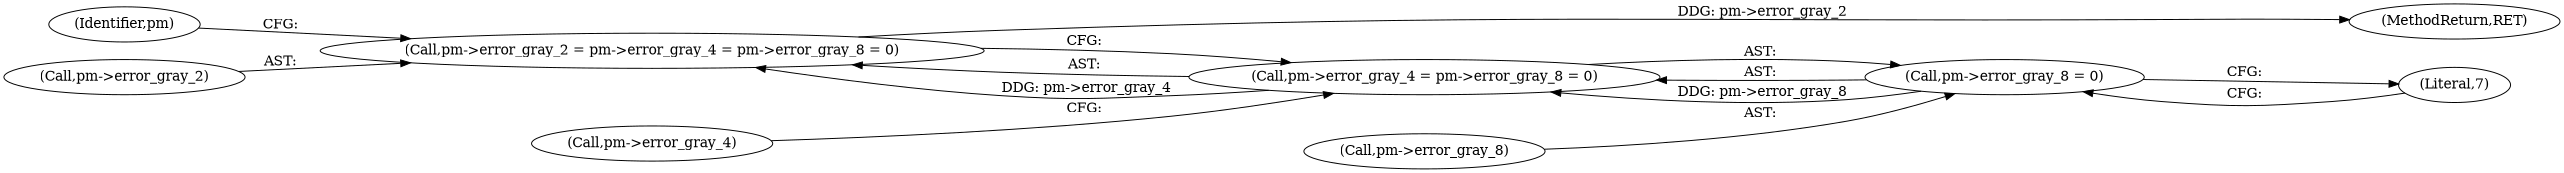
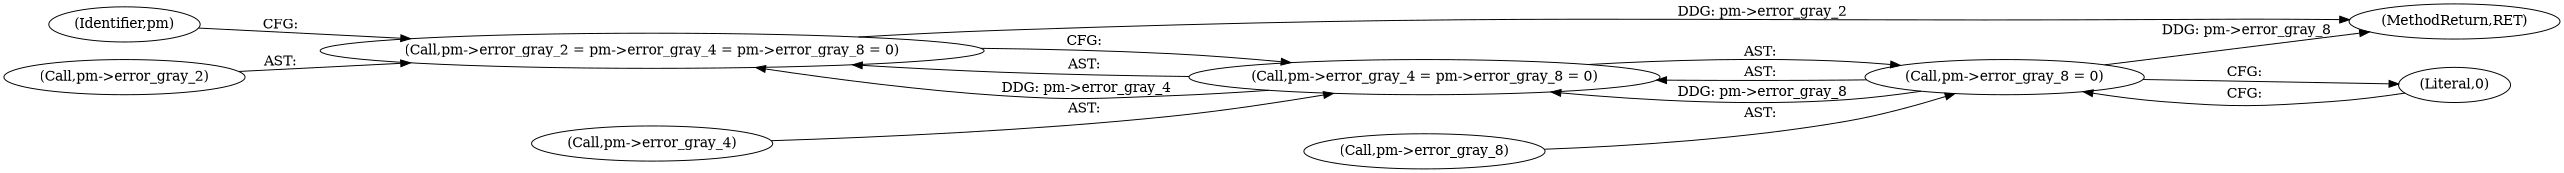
edge "(Call,pm->error_gray_8 = 0)" -> "(MethodReturn,RET)": added, label "DDG: pm->error_gray_8"
node "(Literal,7)": label "(Literal,7)" -> "(Literal,0)"
edge "(Call,pm->error_gray_4)" -> "(Call,pm->error_gray_4 = pm->error_gray_8 = 0)": label "CFG: " -> "AST: "
